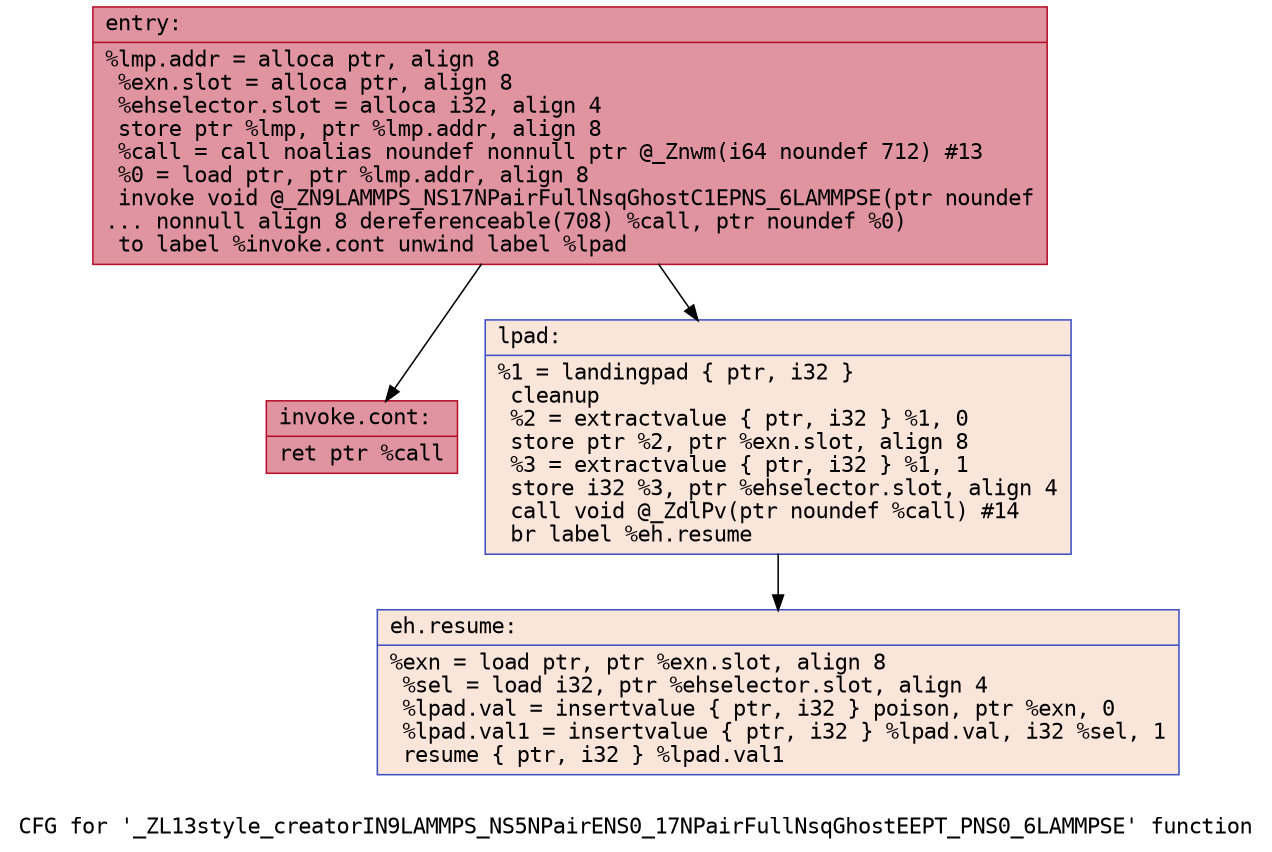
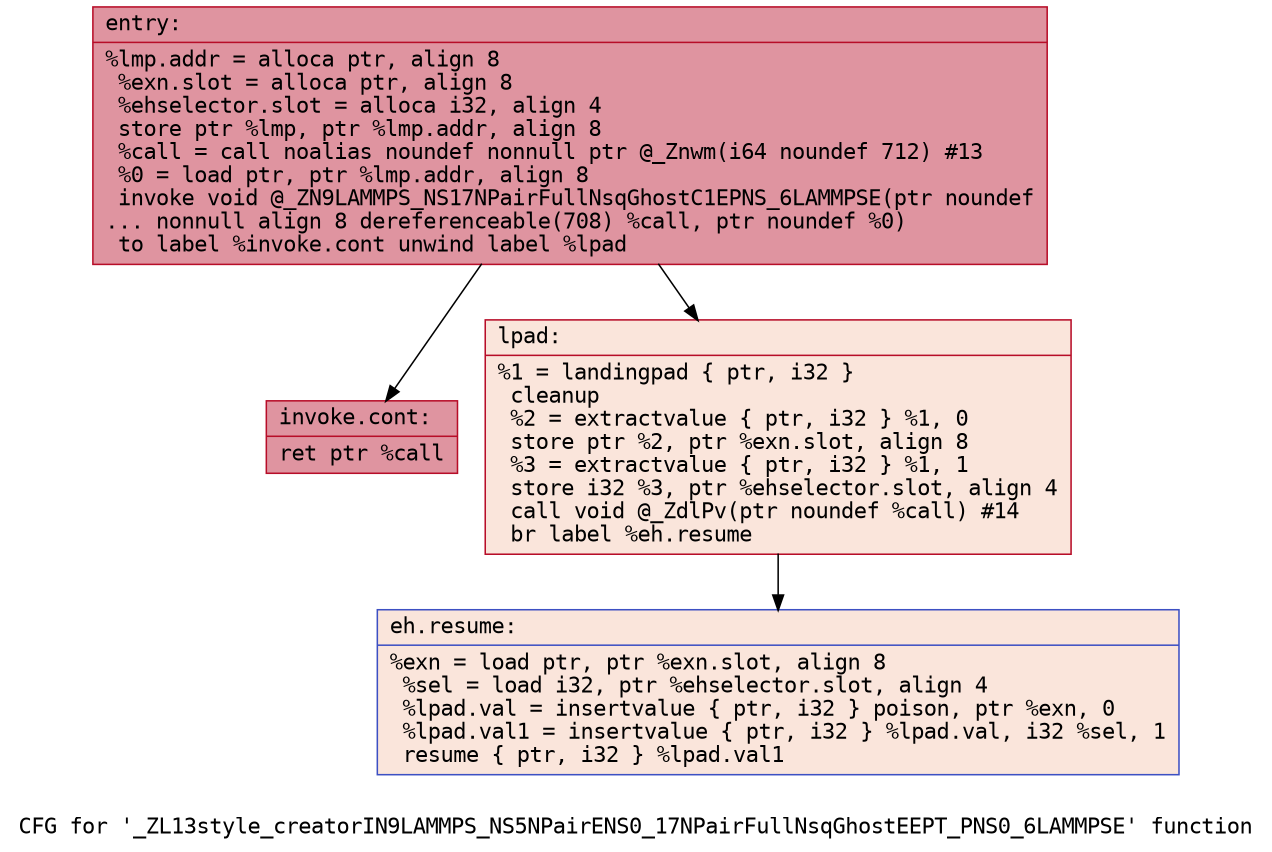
node "lpad:": color #3d50c3ff -> #b70d28ff
